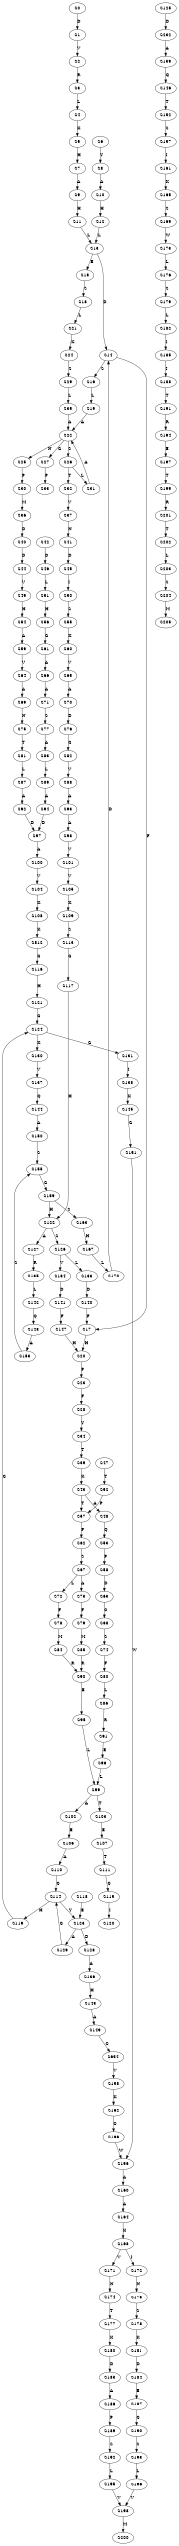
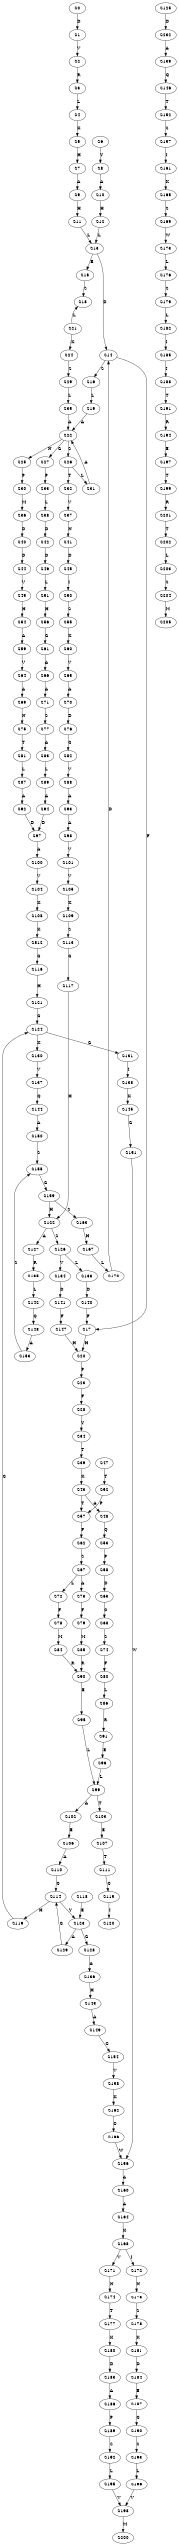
edge "S18" -> "S21": reversed
node "S38": added
edge "S123" -> "S128": label "D" -> "G"
node "S654": label "S654" -> "S154"
